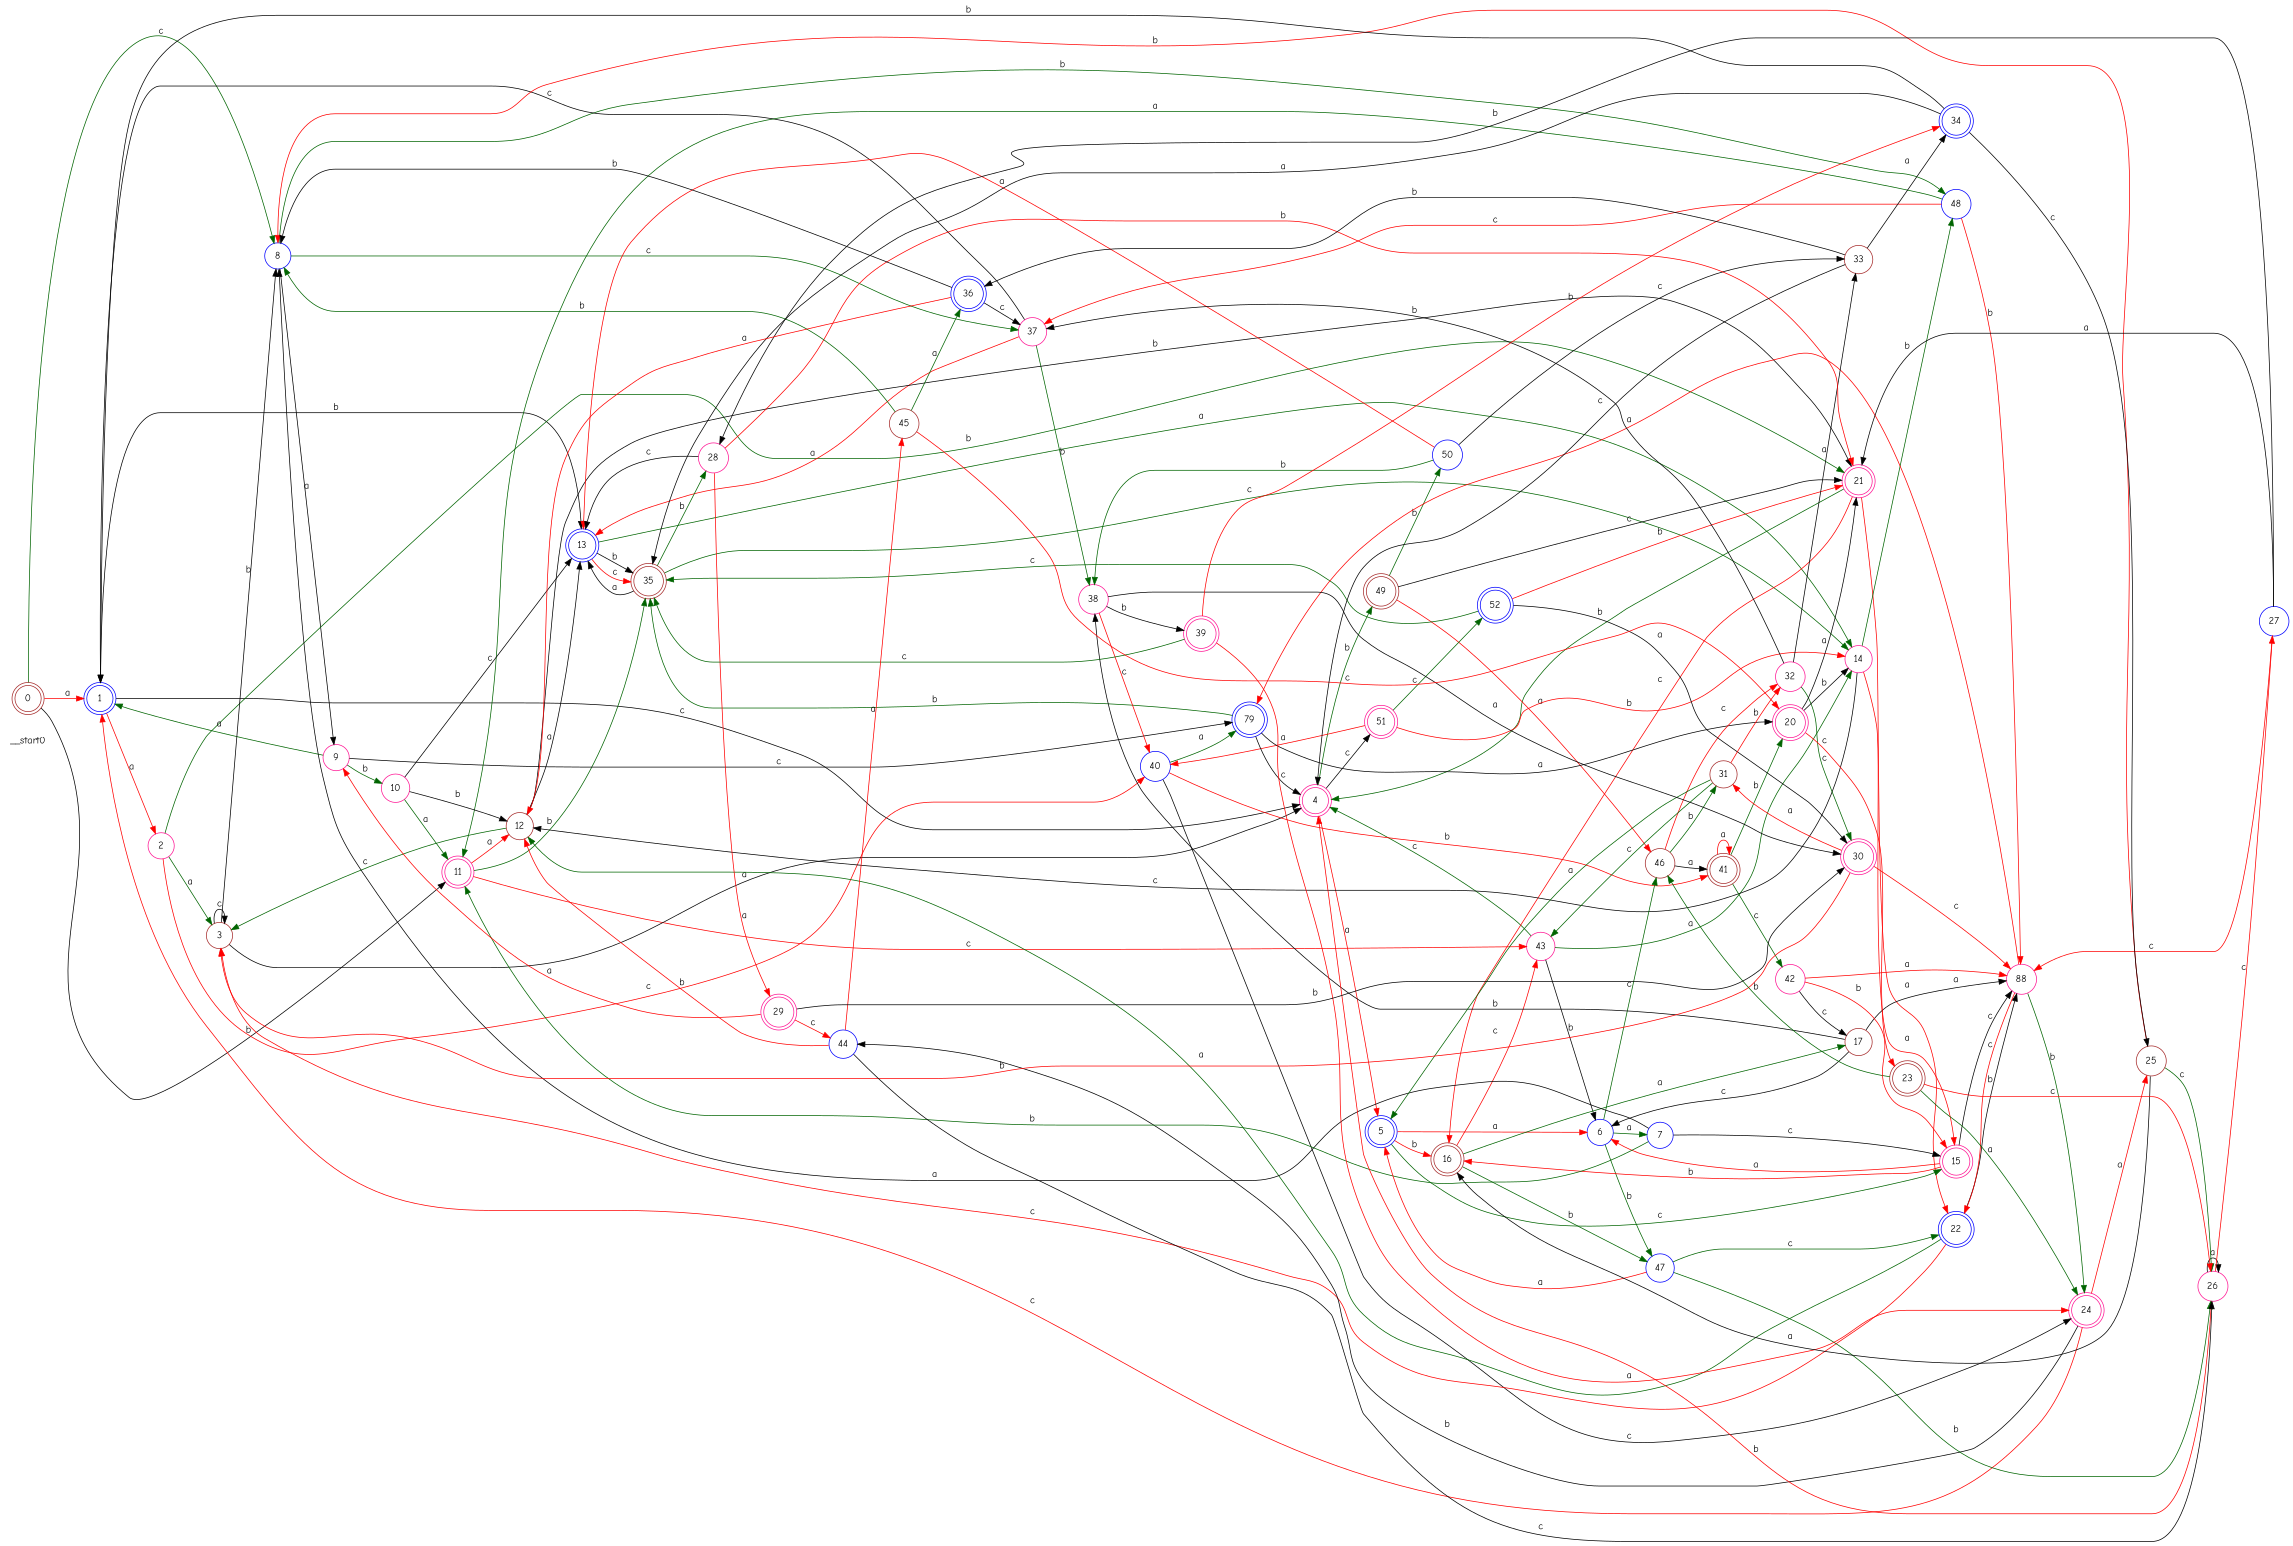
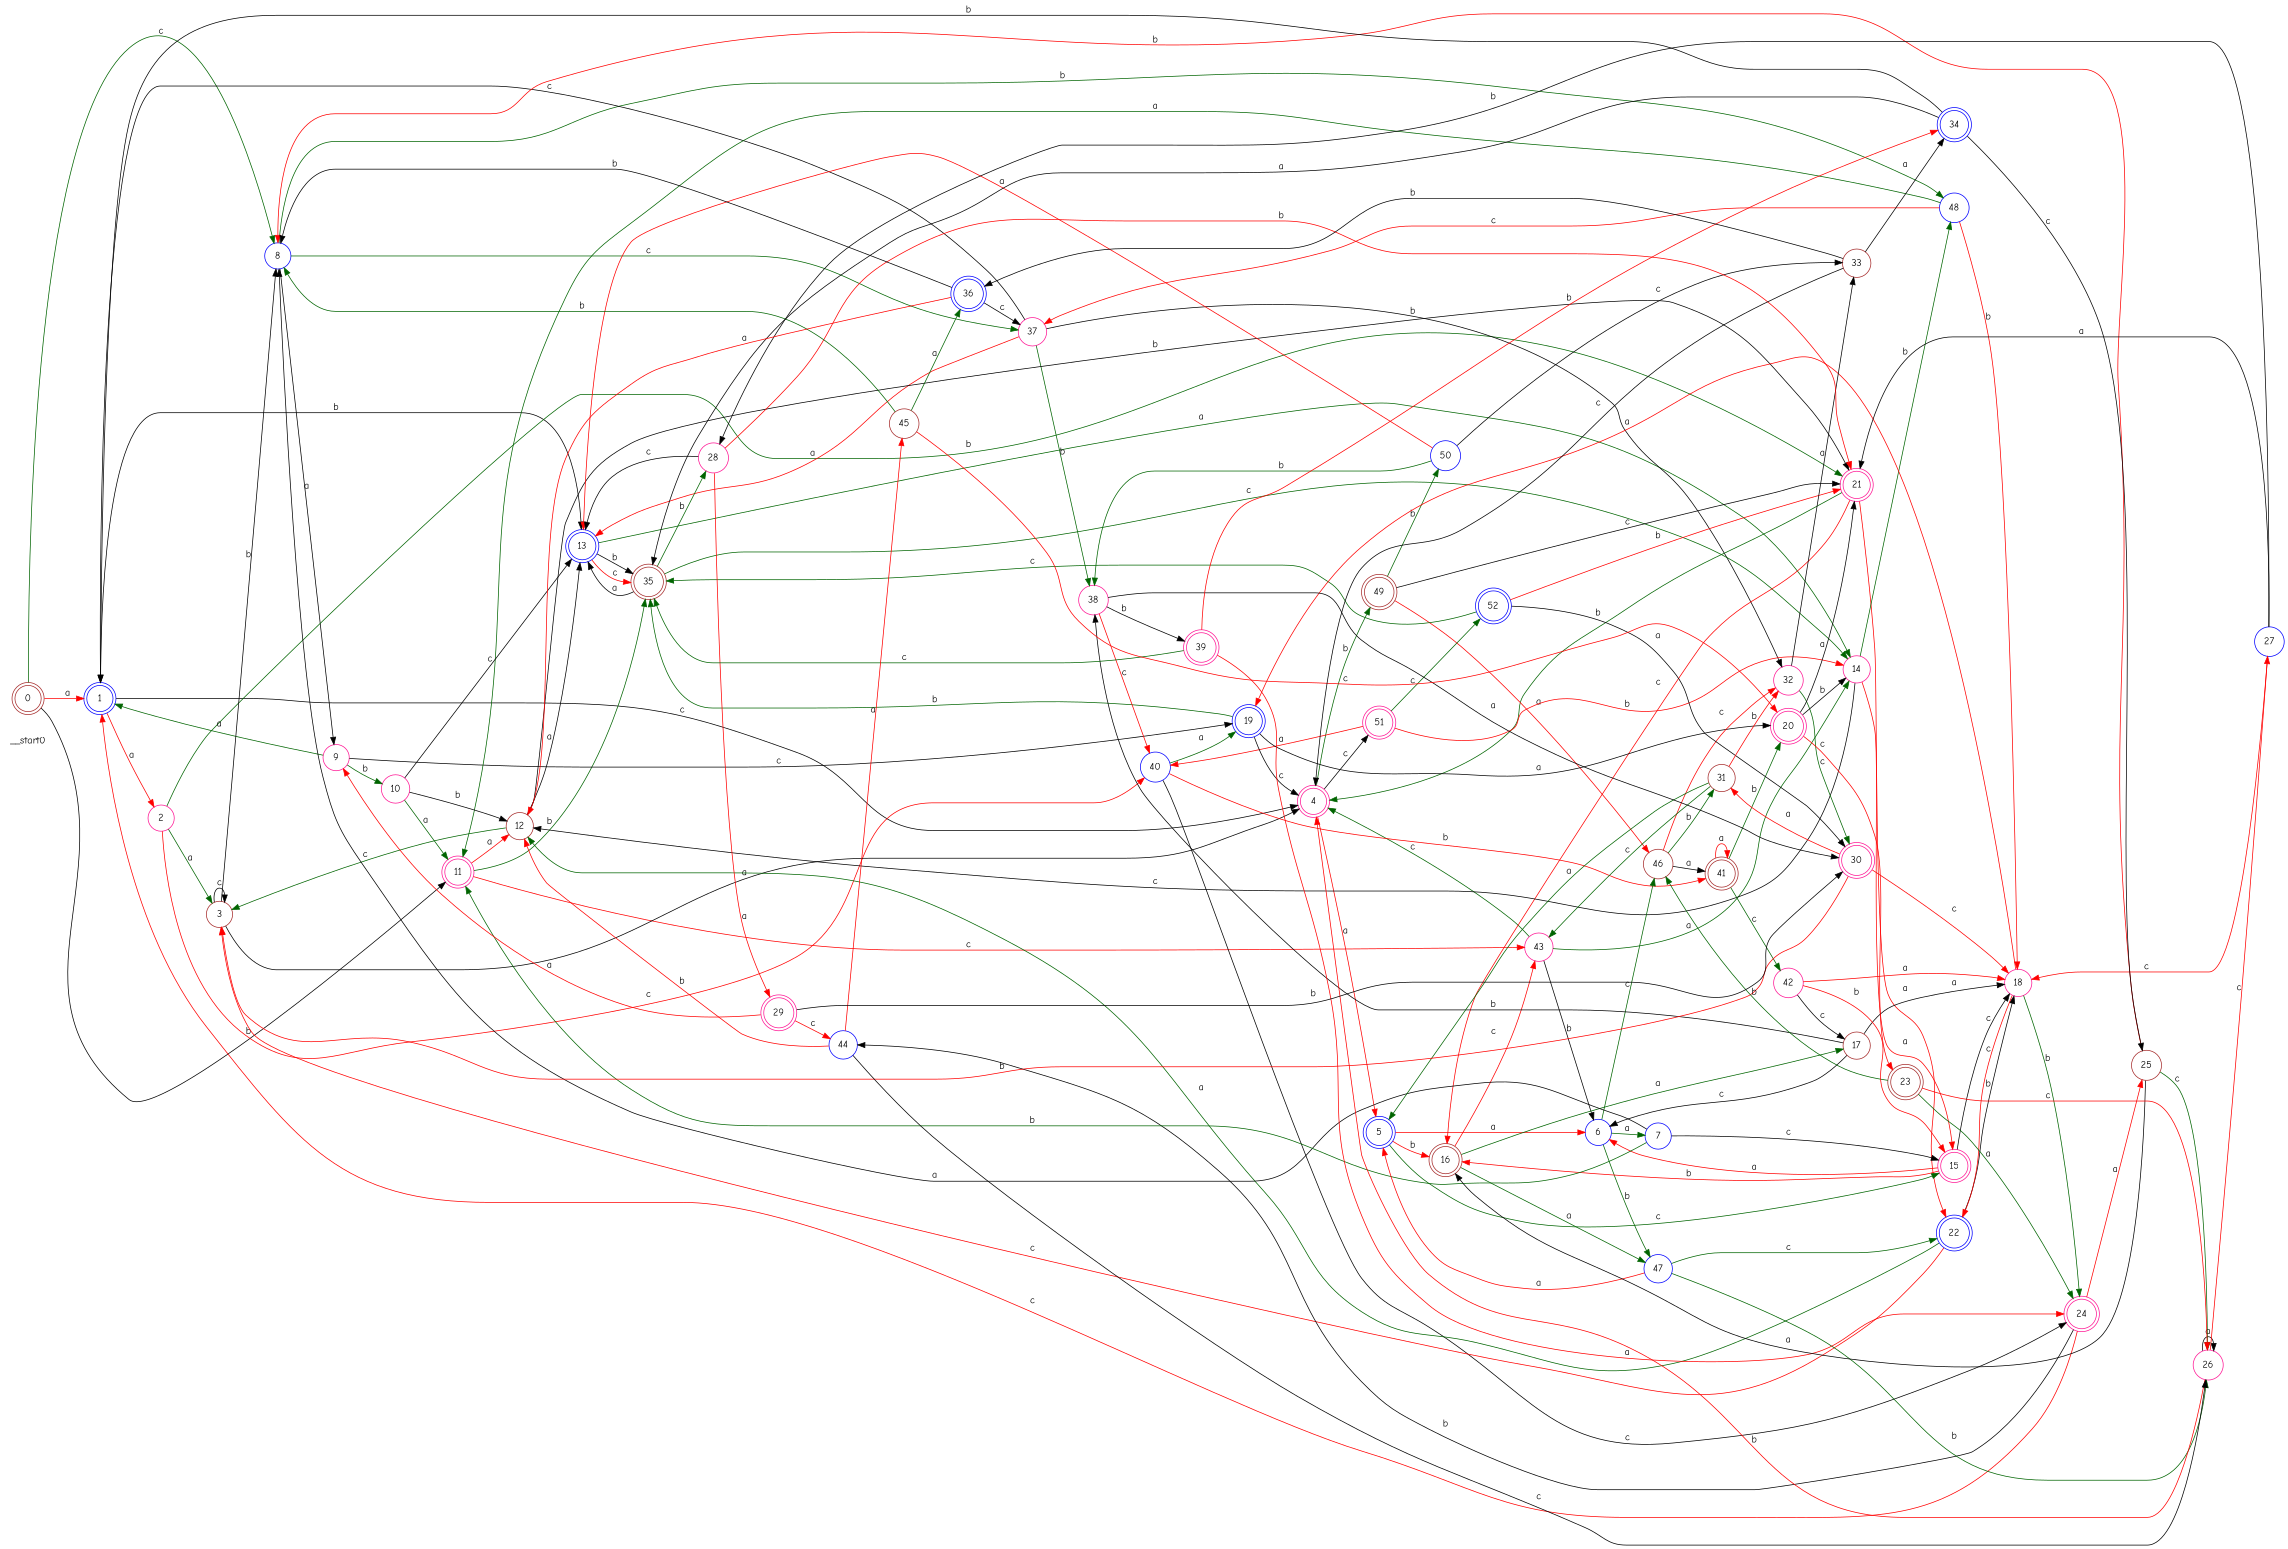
edge "32" -> "37": reversed
node "79": label "79" -> "19"
node "88": label "88" -> "18"
edge "16" -> "47": label "b" -> "a"
